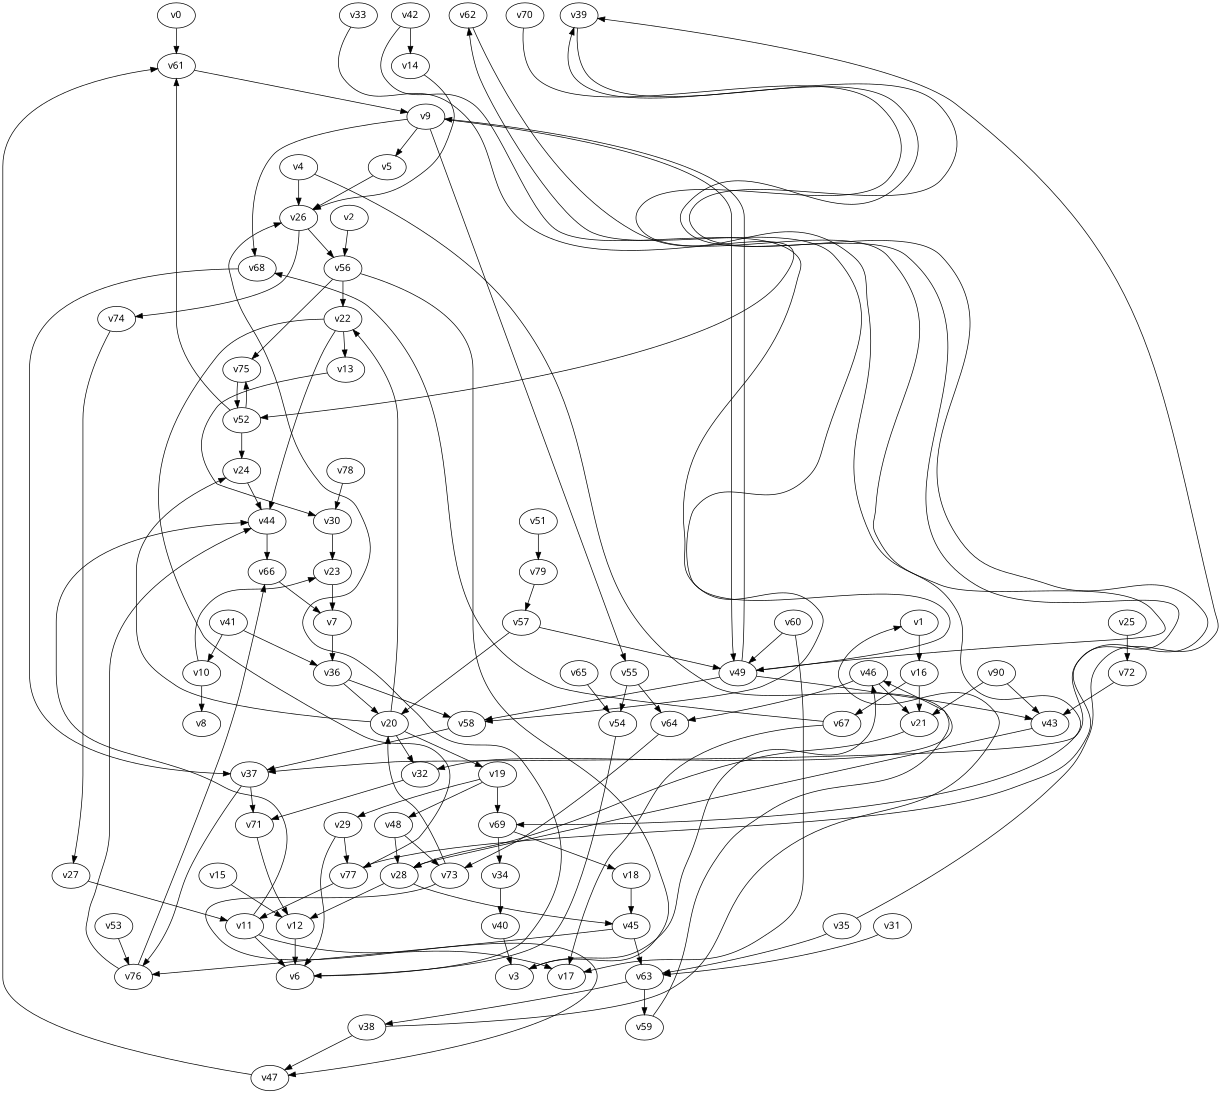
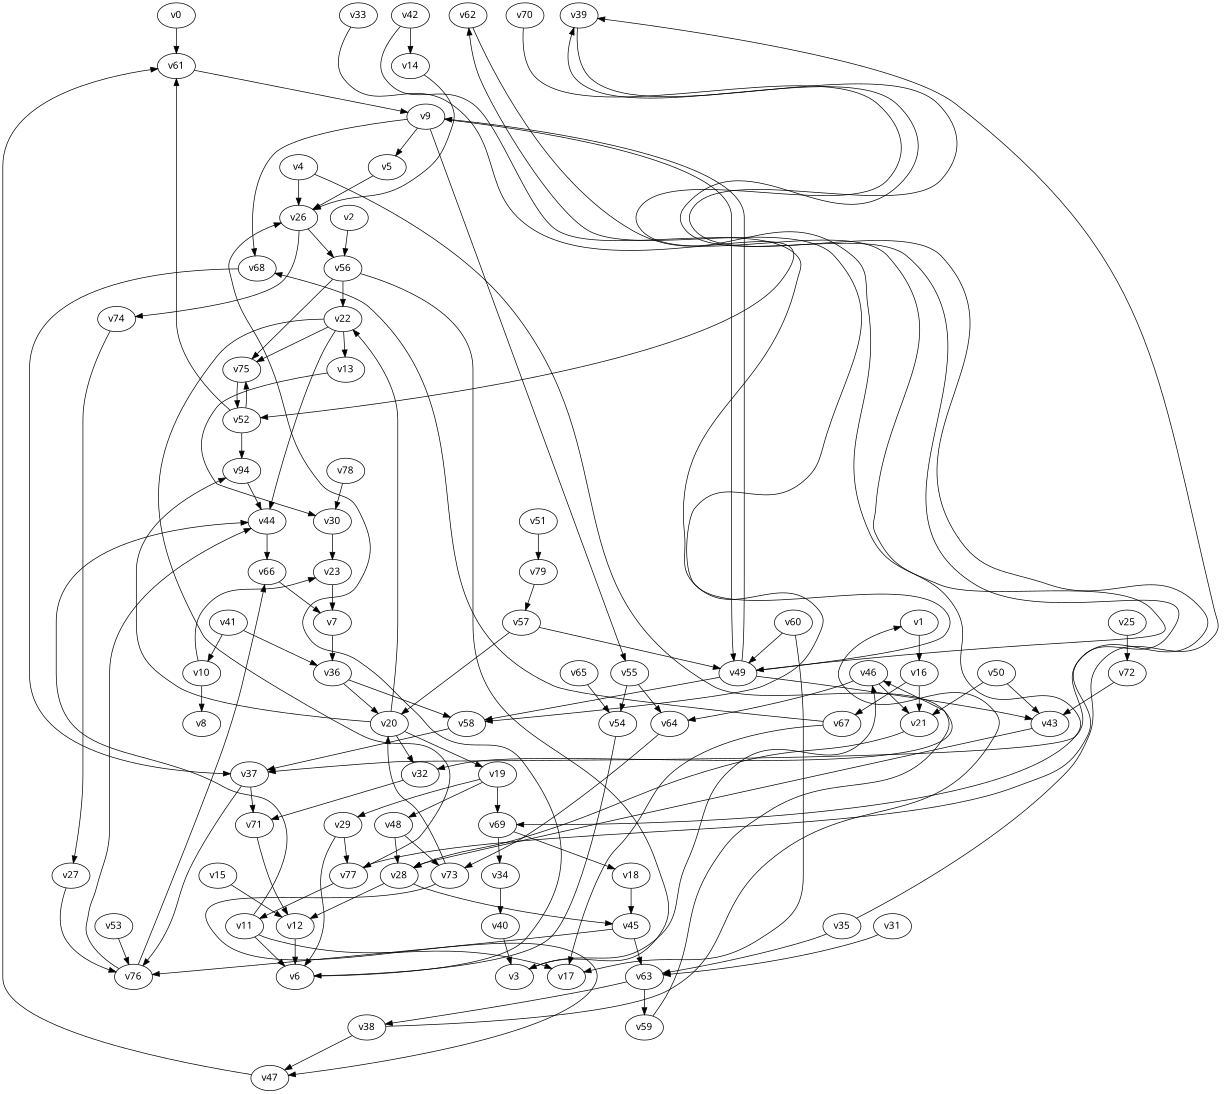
edge "v22" -> "v75": added
node "v24": label "v24" -> "v94"
node "v90": label "v90" -> "v50"
edge "v27" -> "v11": now "v27" -> "v76"
